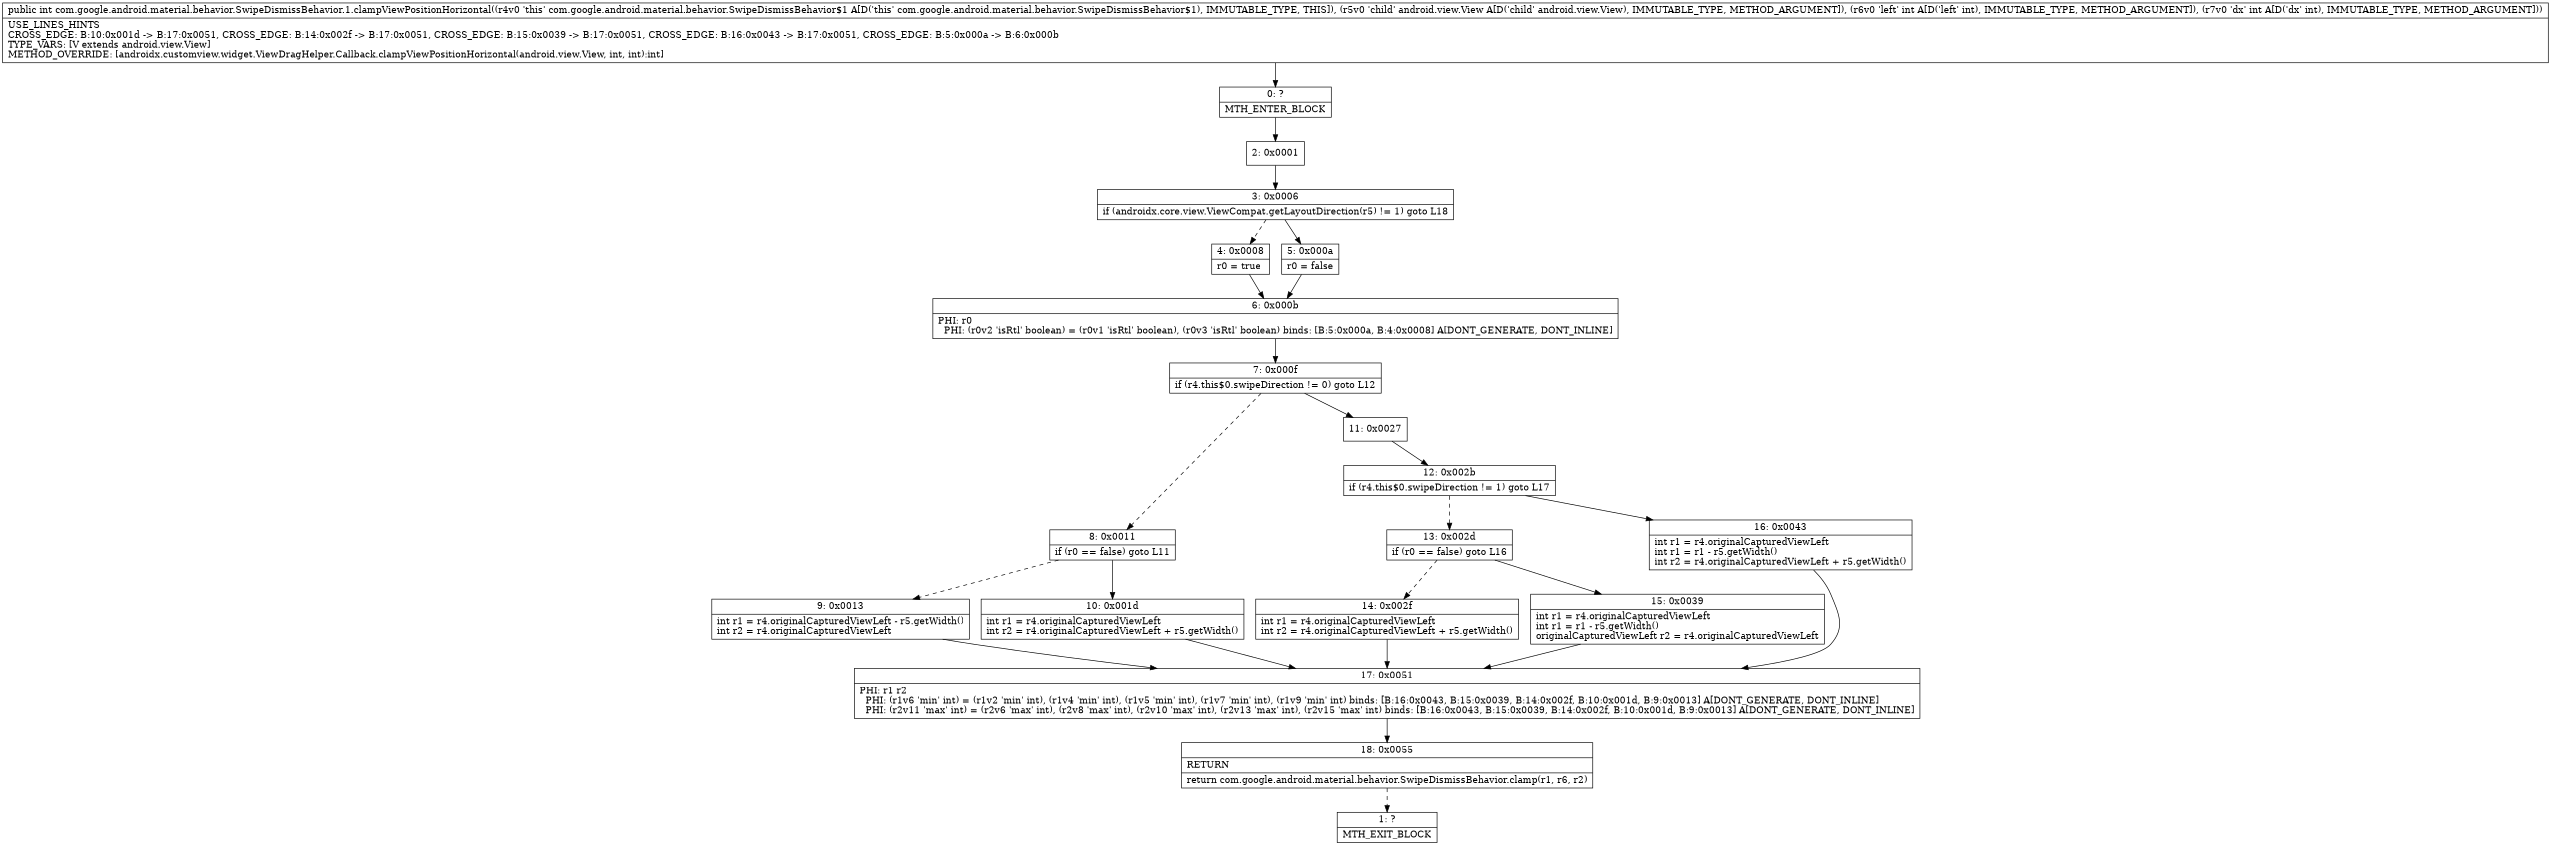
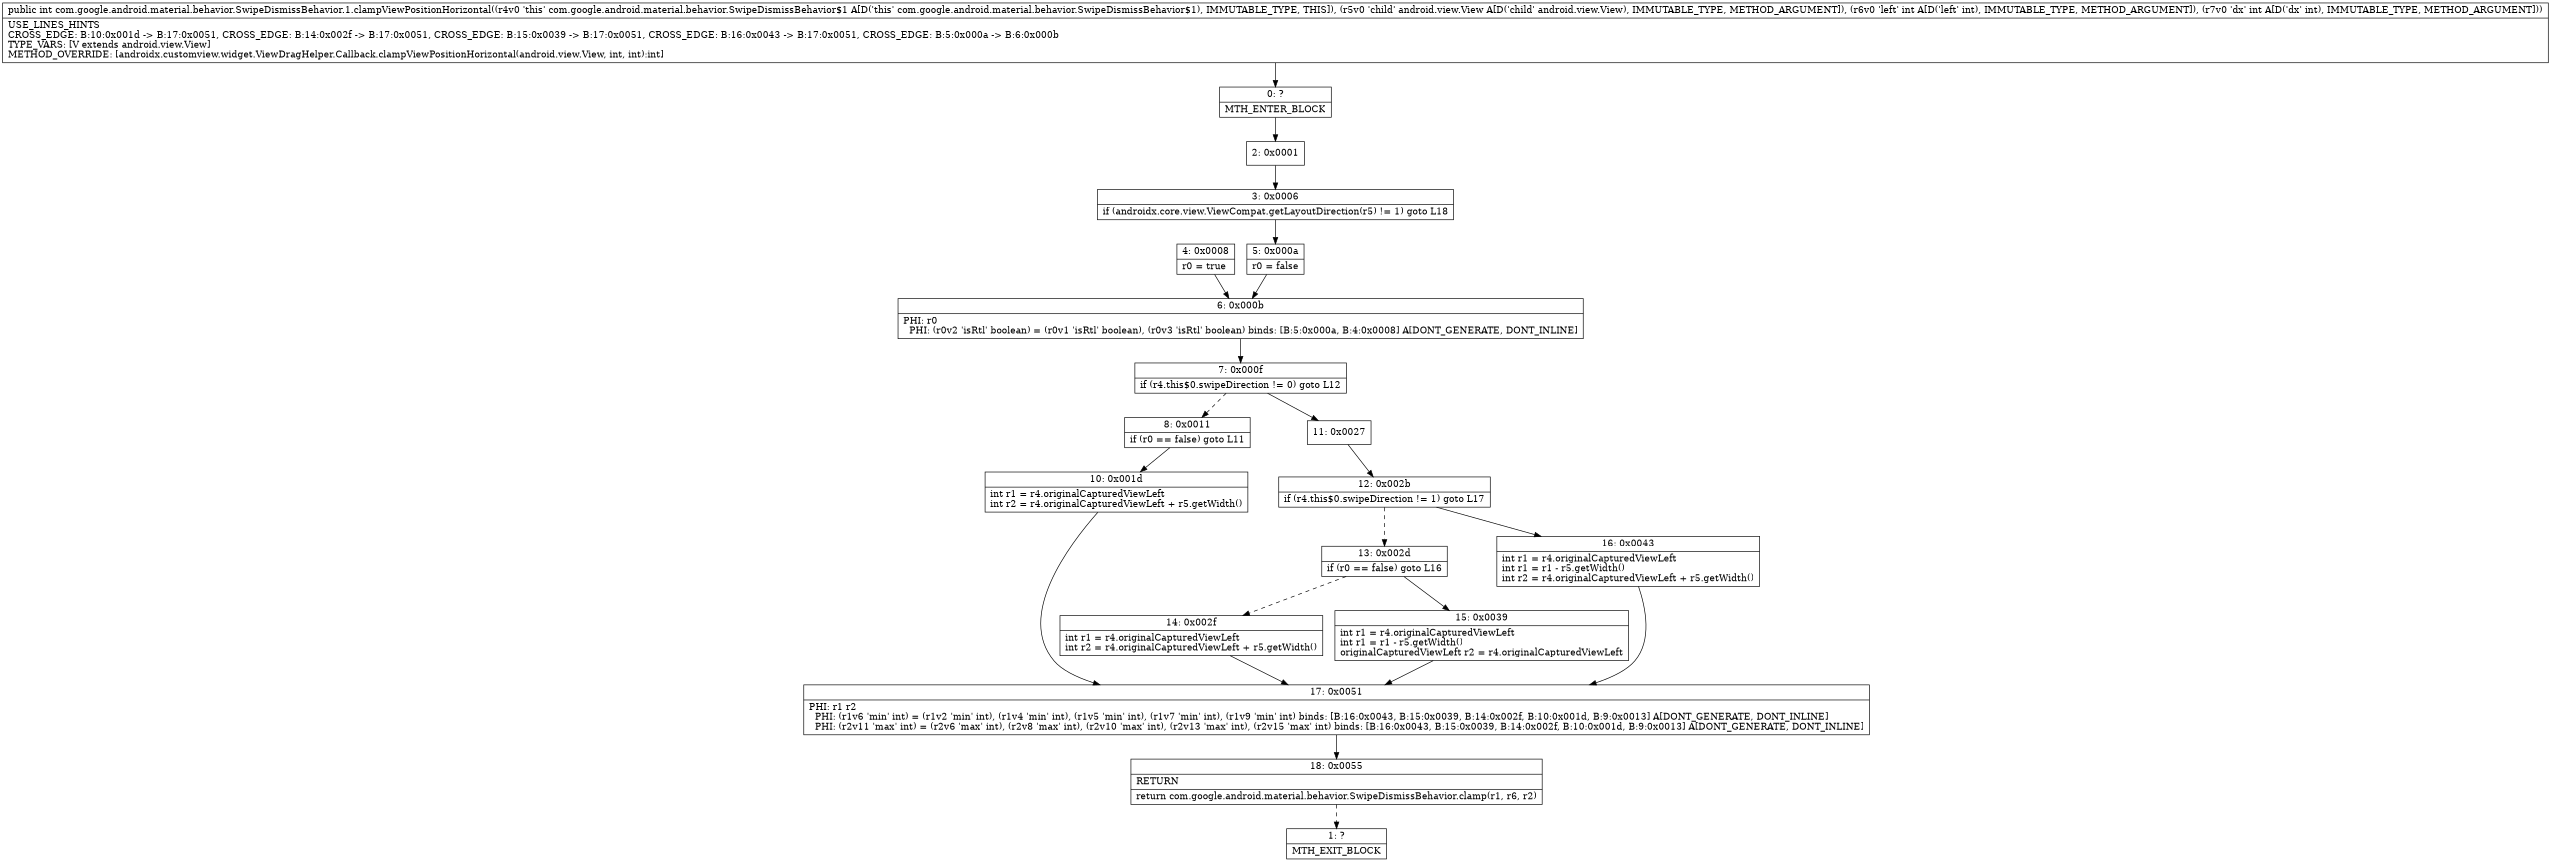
edge "3: 0x0006" -> "4: 0x0008": removed
node "9: 0x0013": removed
